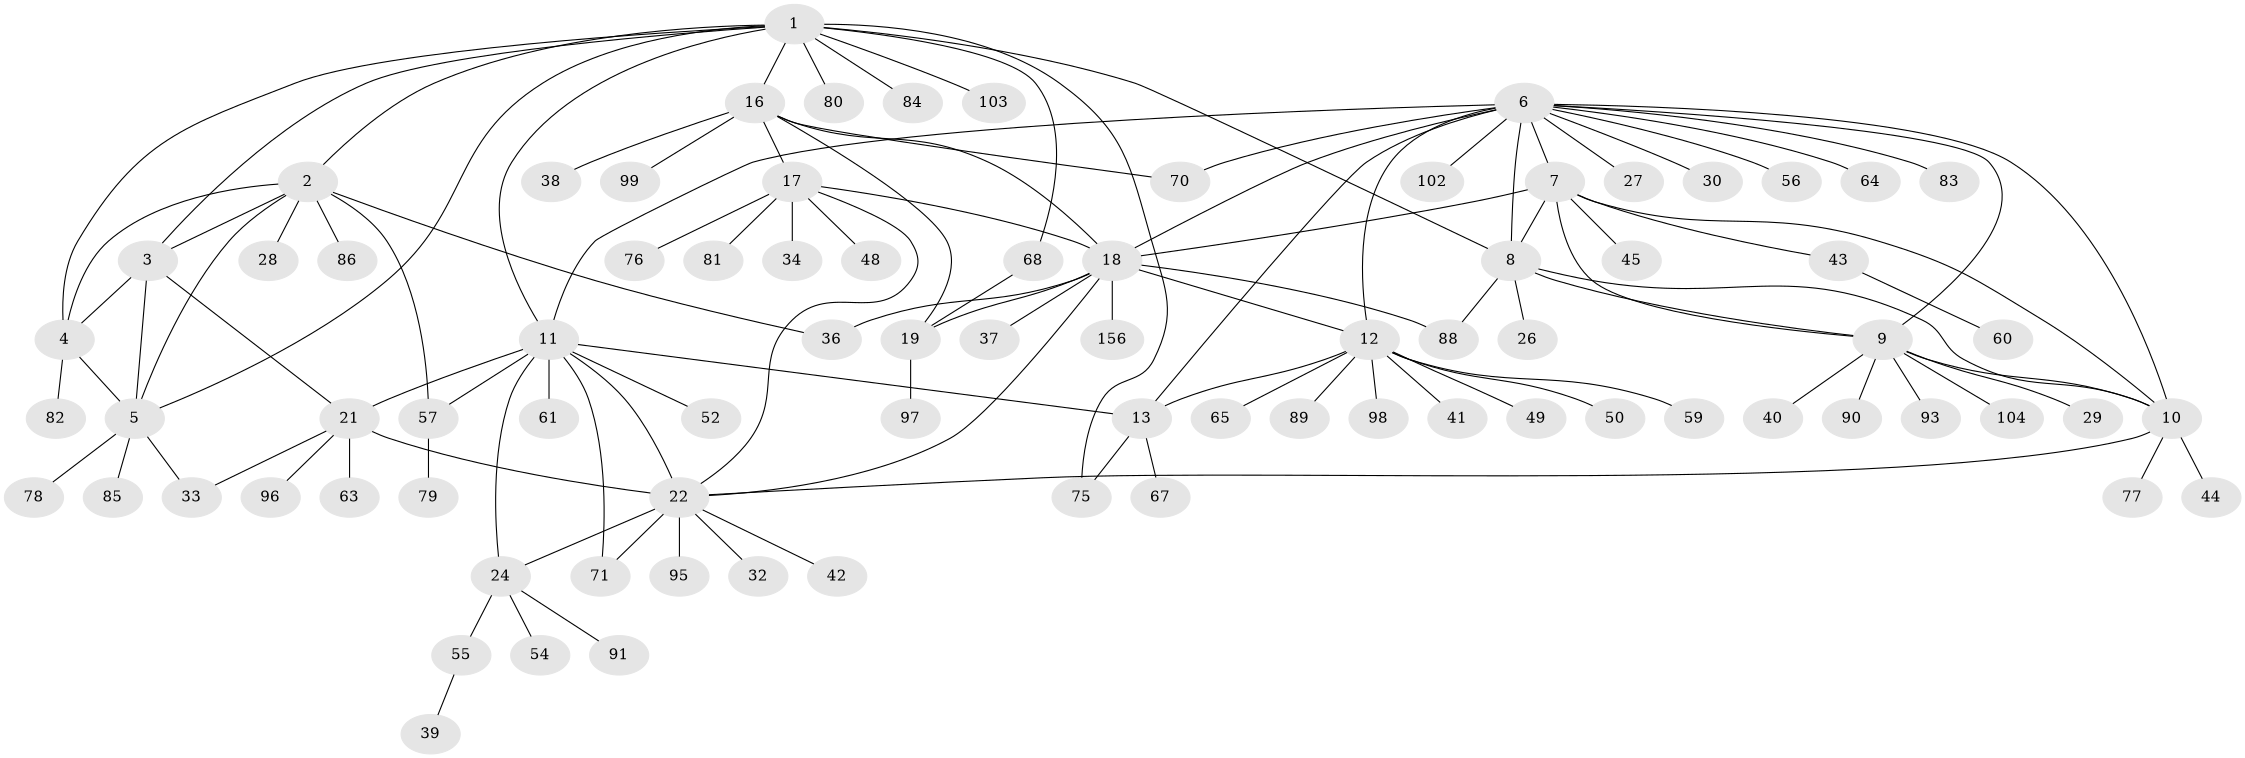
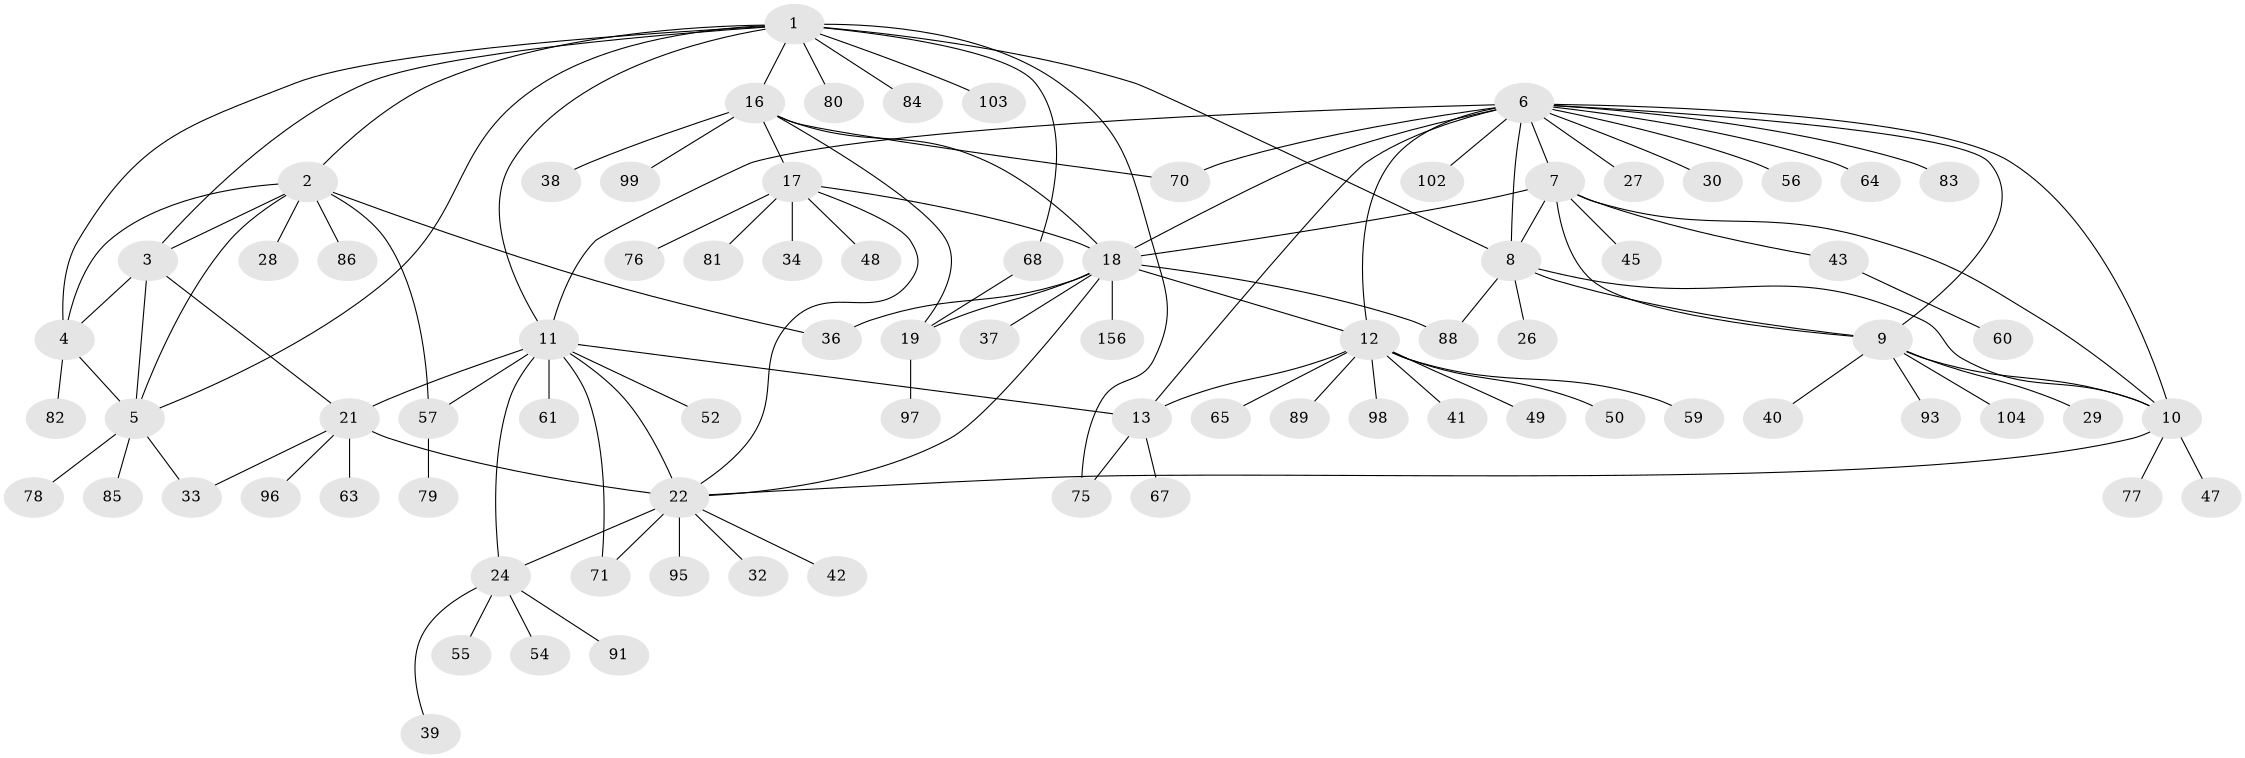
node "90": removed
node "44": label "44" -> "47"
edge "55" -- "39": now "24" -- "39"
